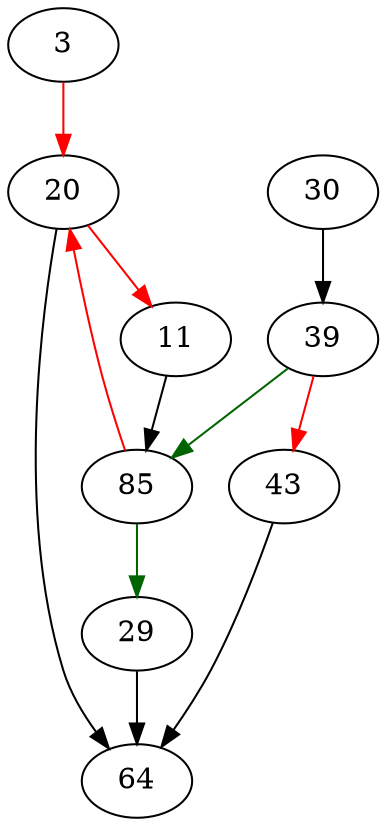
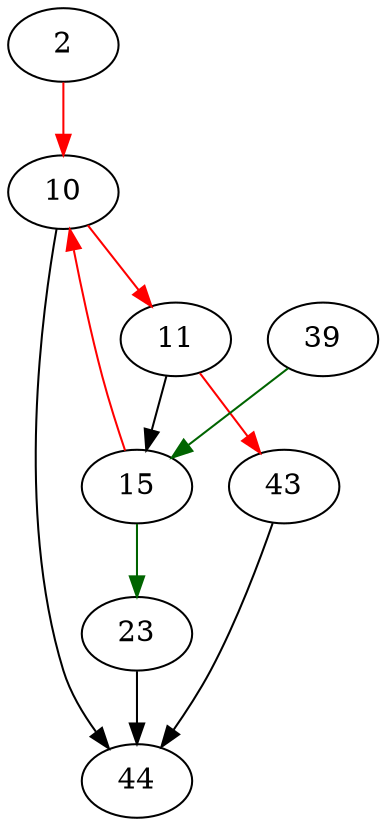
node "3": label "3" -> "2"
node "20": label "20" -> "10"
node "30": removed
edge "39" -> "43": now "11" -> "43"
node "85": label "85" -> "15"
node "29": label "29" -> "23"
node "64": label "64" -> "44"
